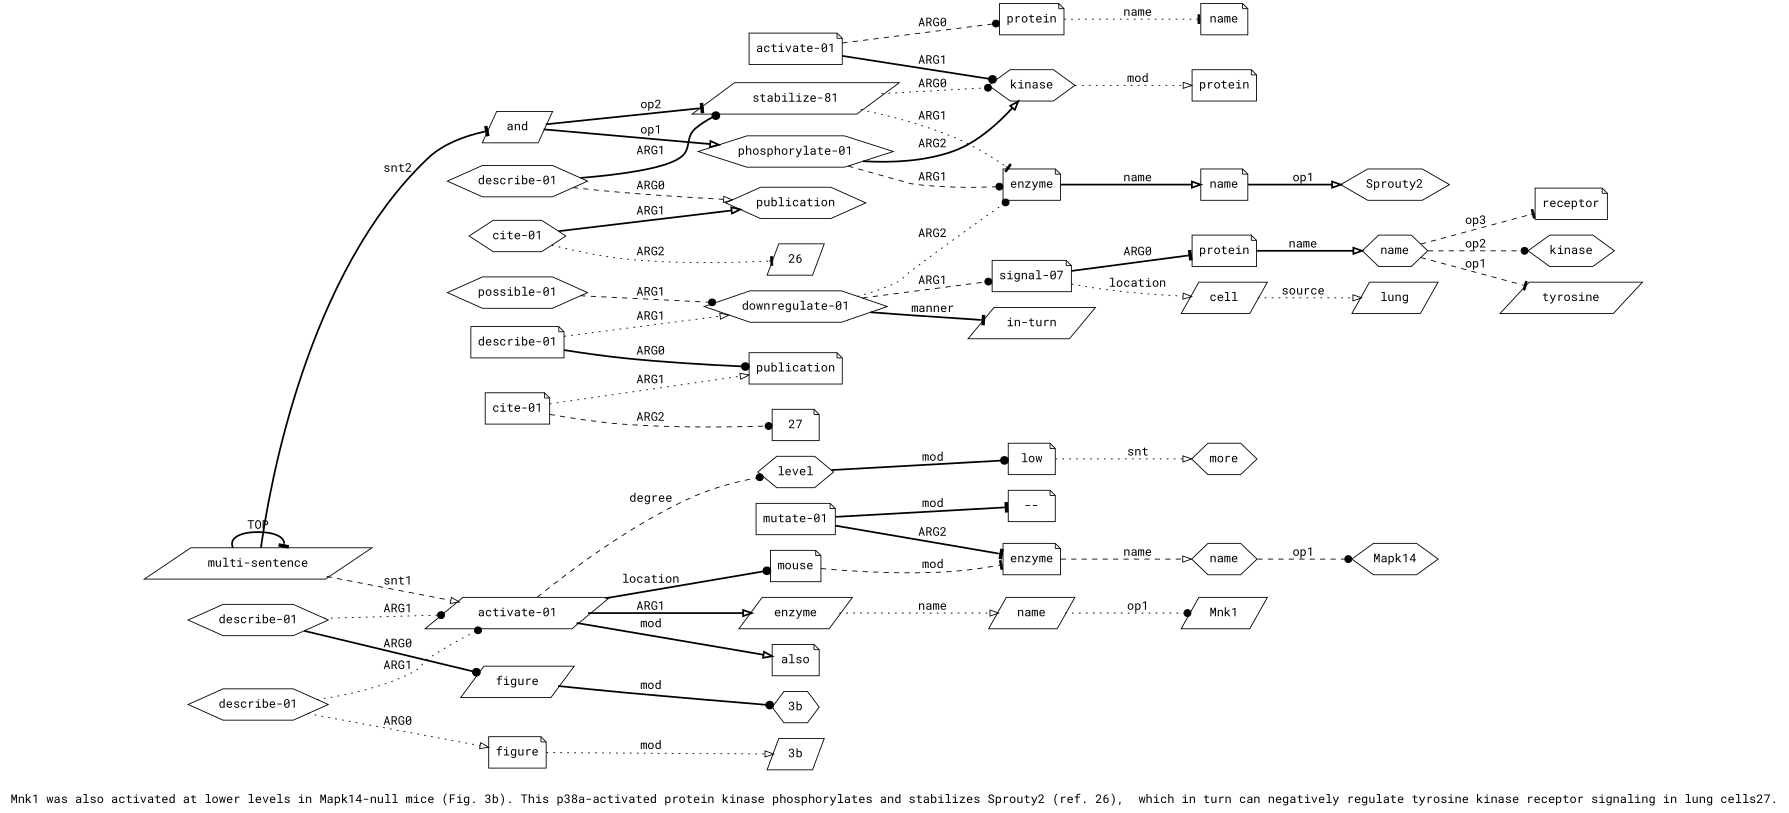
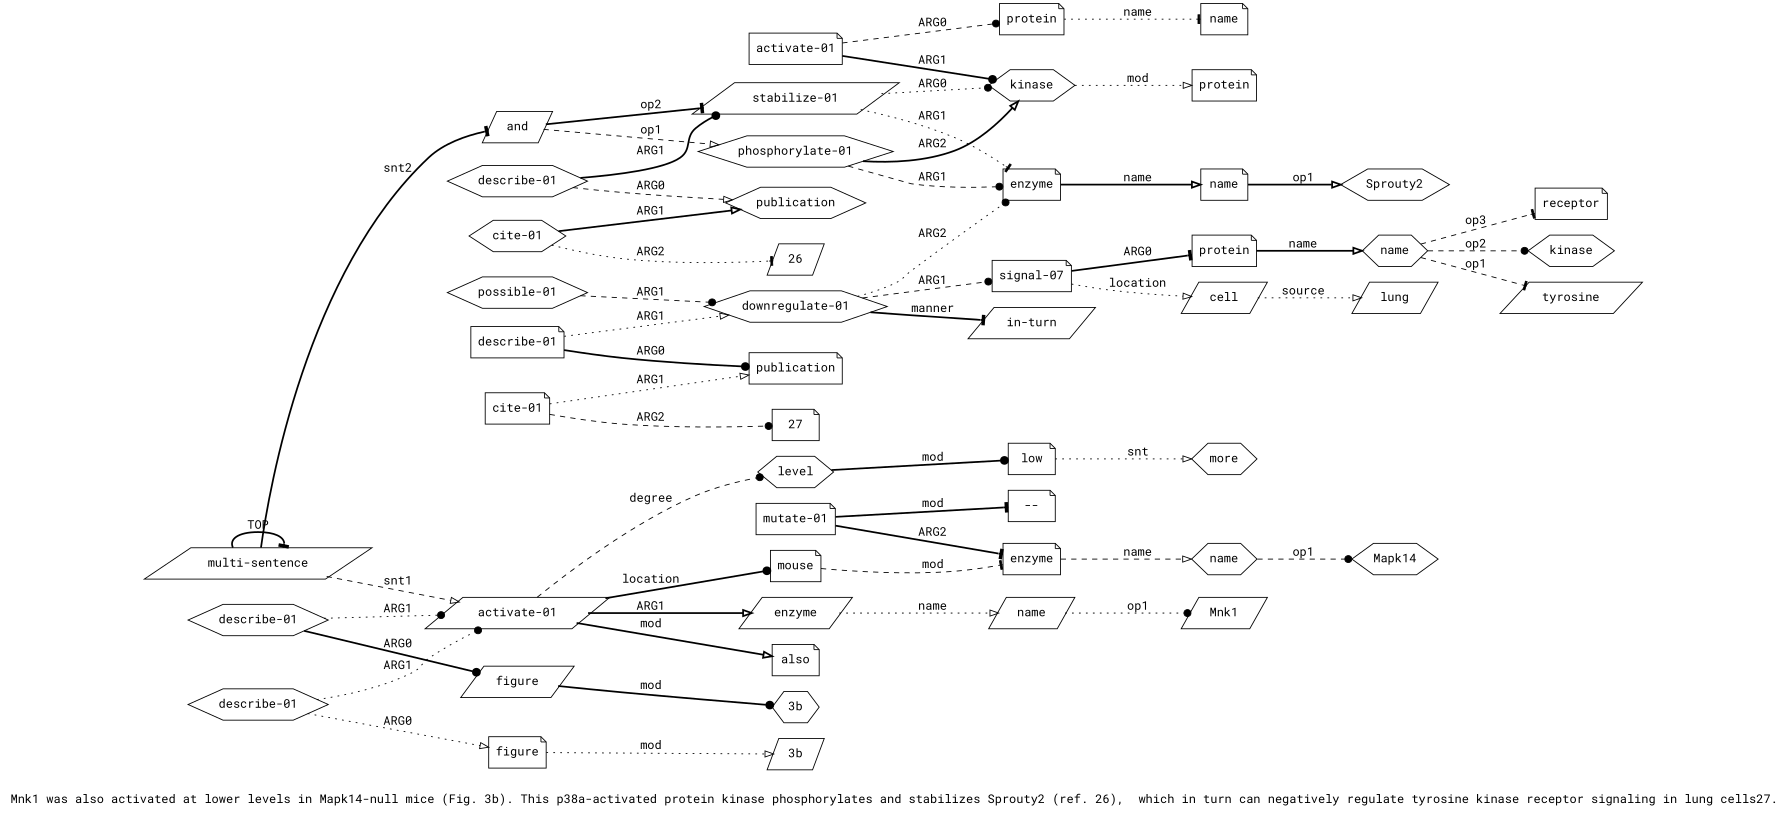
node "stabilize-81": label "stabilize-81" -> "stabilize-01"
edge "and" -> "phosphorylate-01": style bold -> dashed
